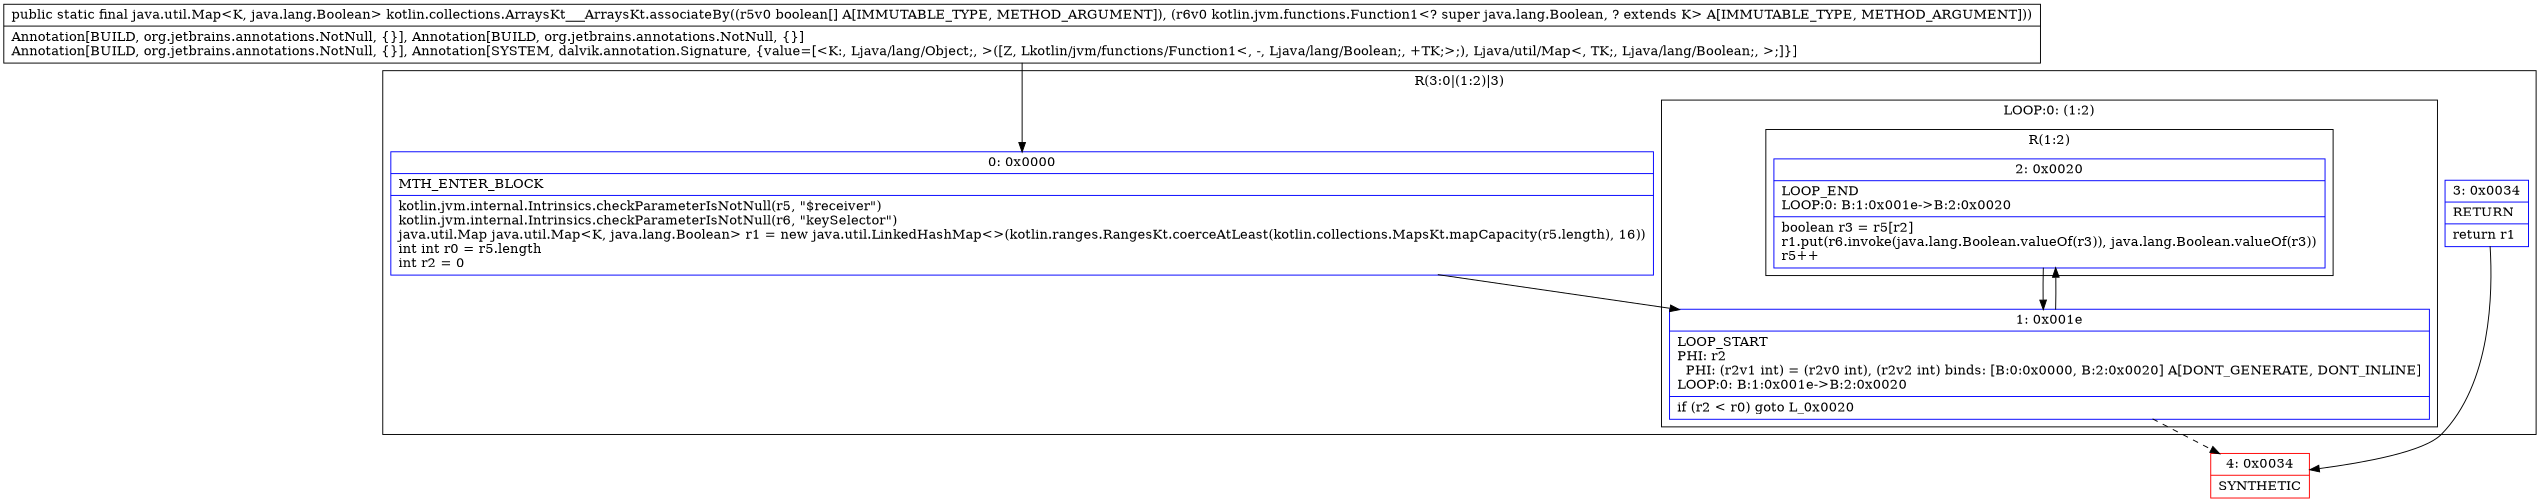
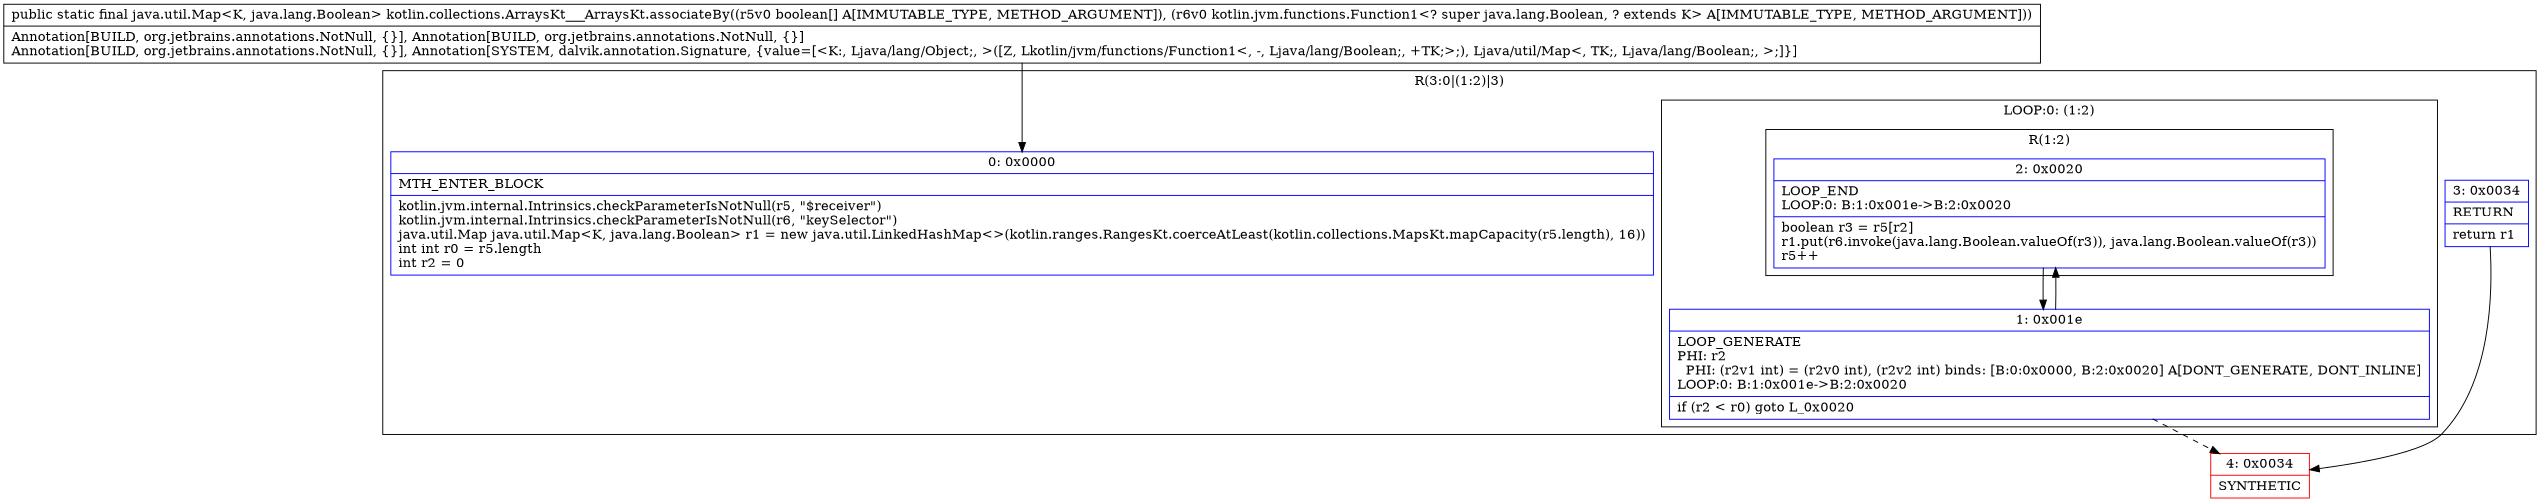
edge "0: 0x0000" -> "1: 0x001e": removed
node "1: 0x001e": text "LOOP_START" -> "LOOP_GENERATE"
